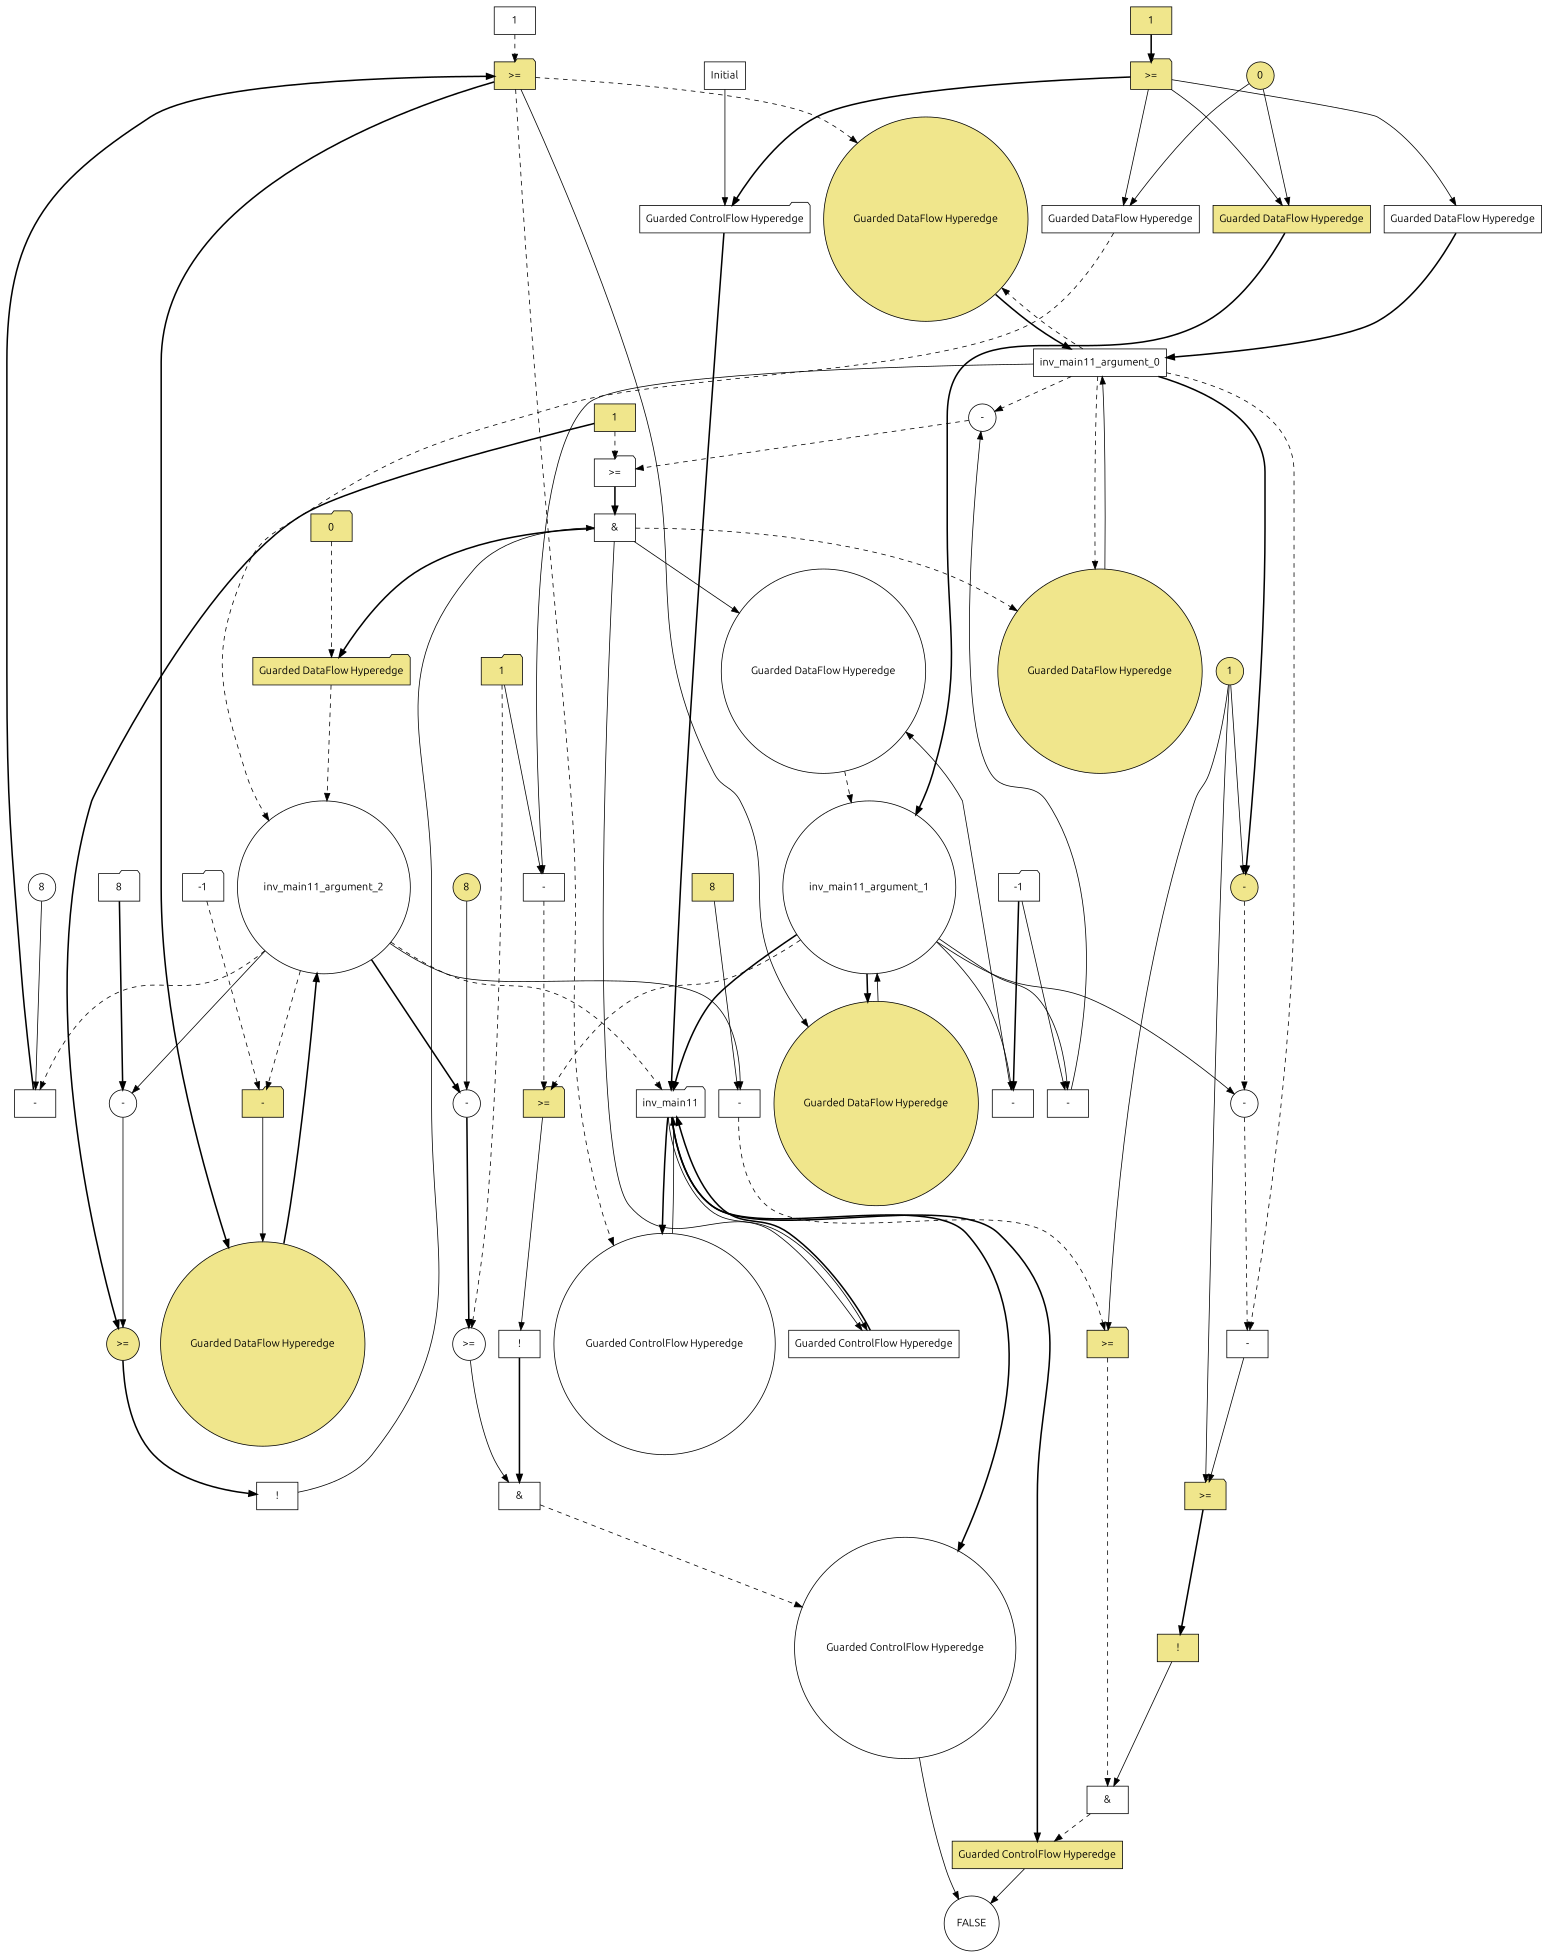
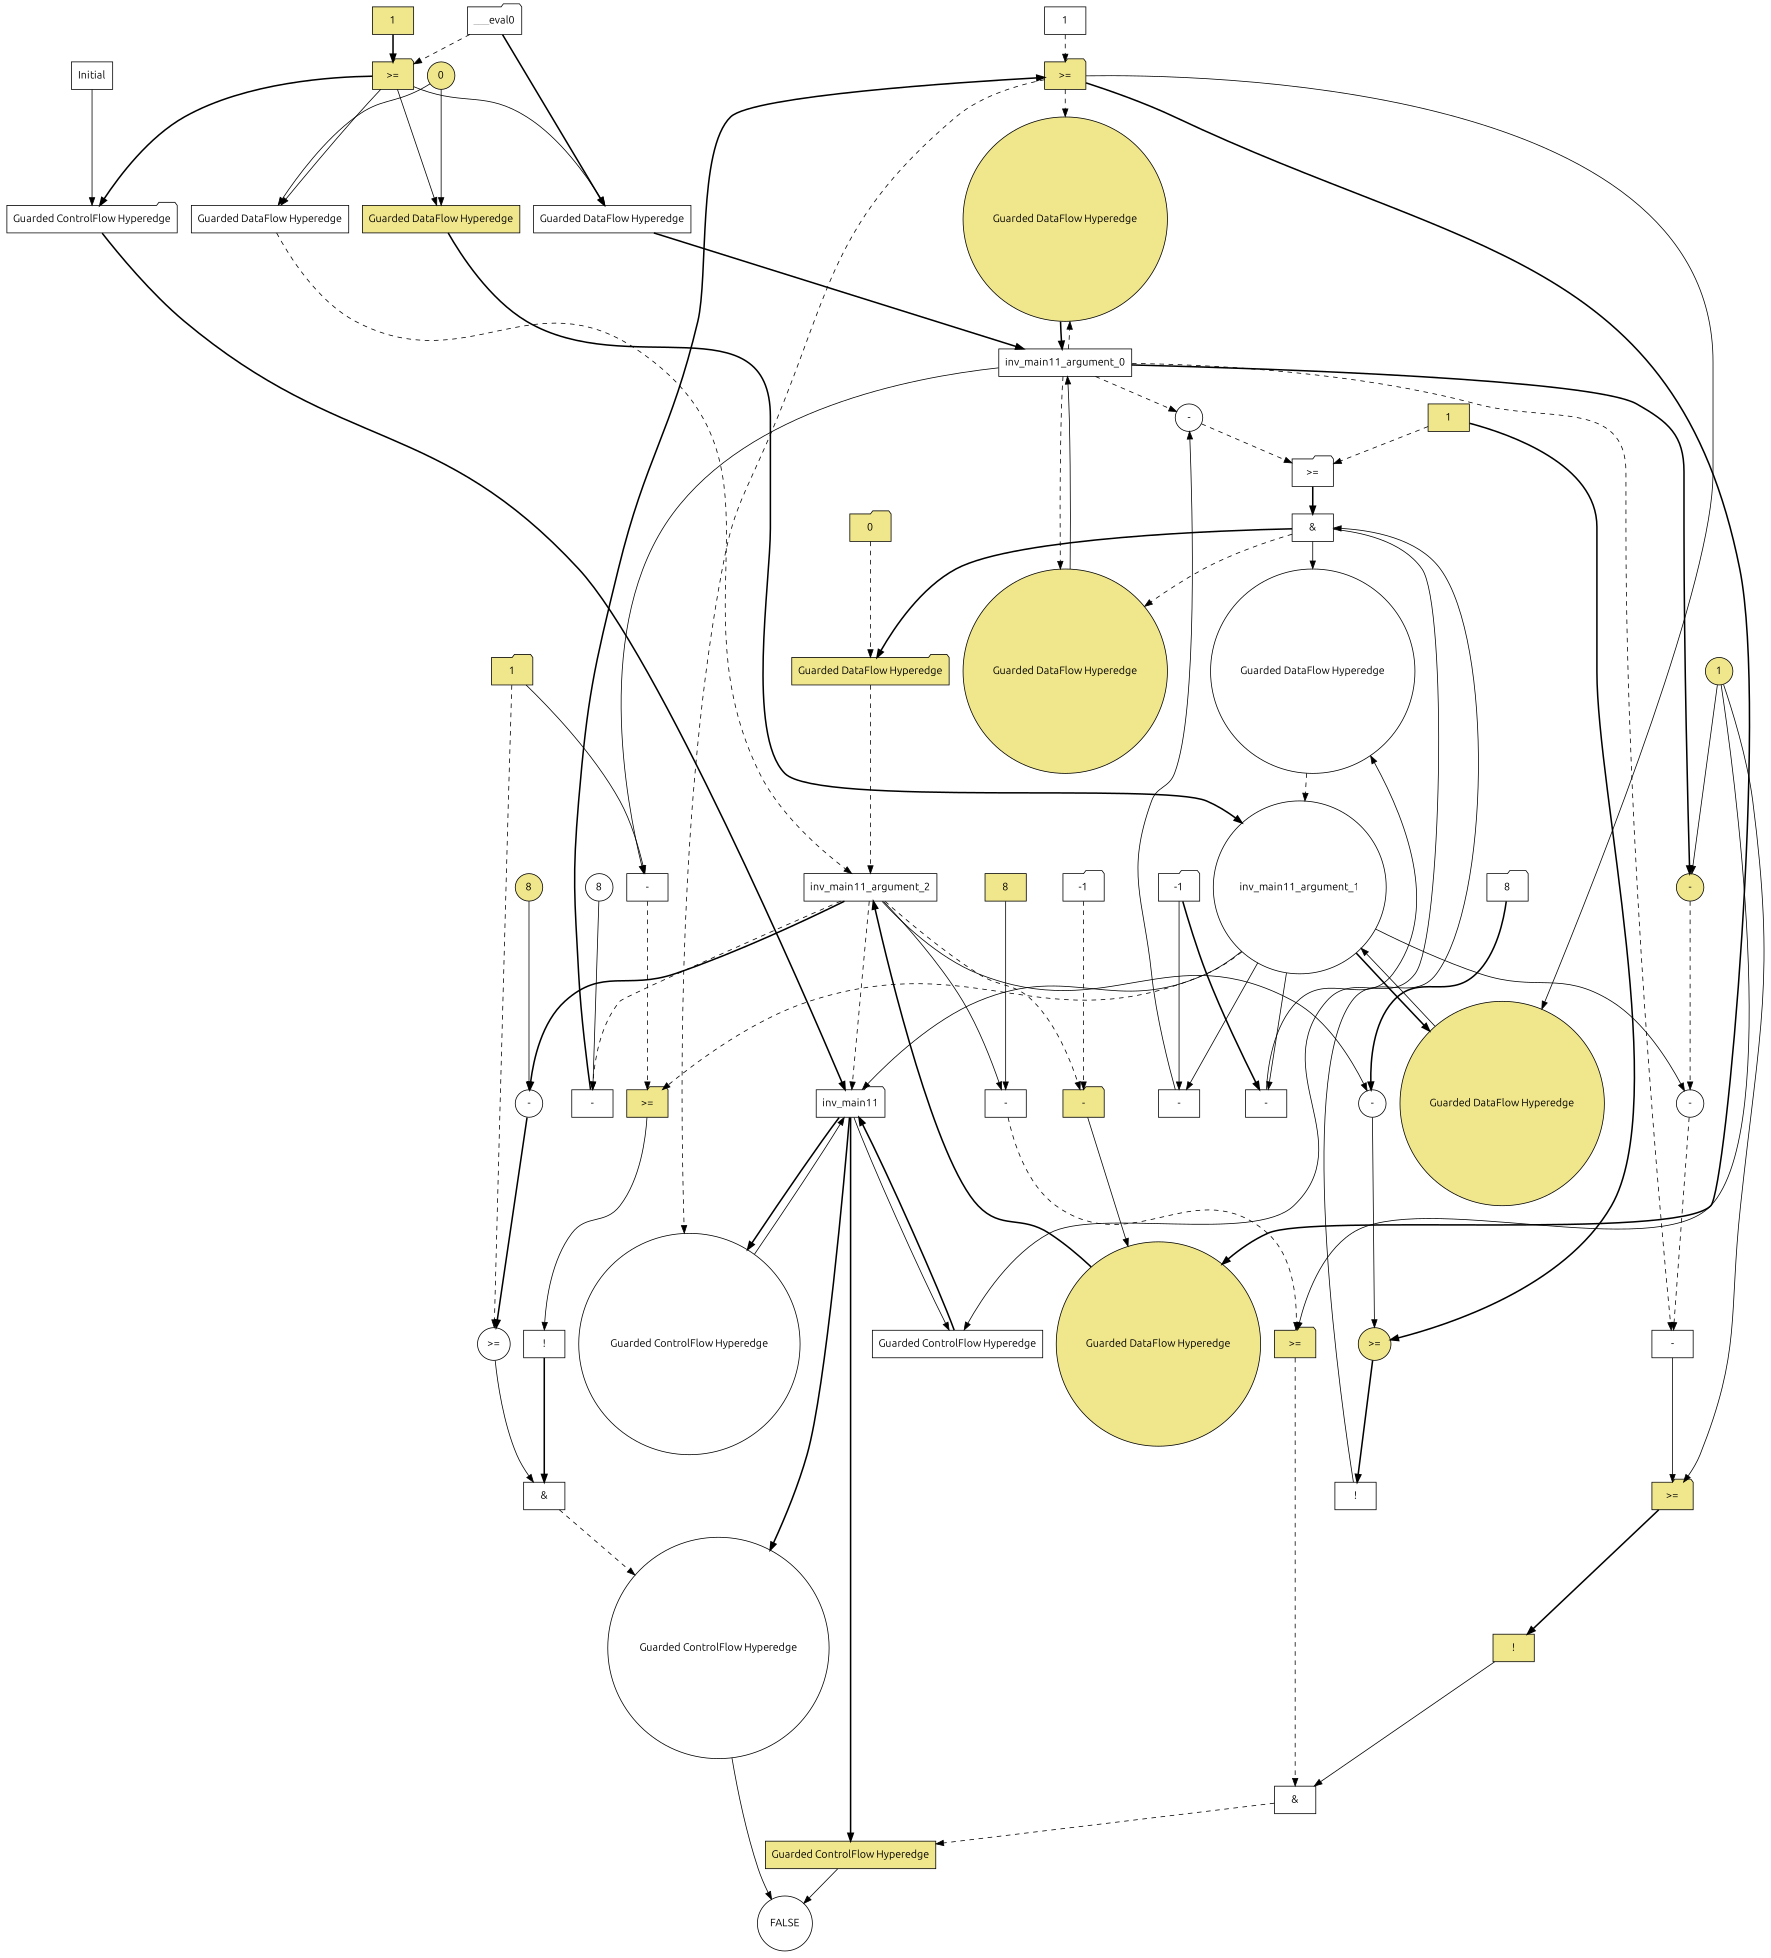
node "___eval0": added
node "inv_main11_argument_2": shape circle -> box
edge "inv_main11_argument_1" -> "inv_main11": style bold -> solid
